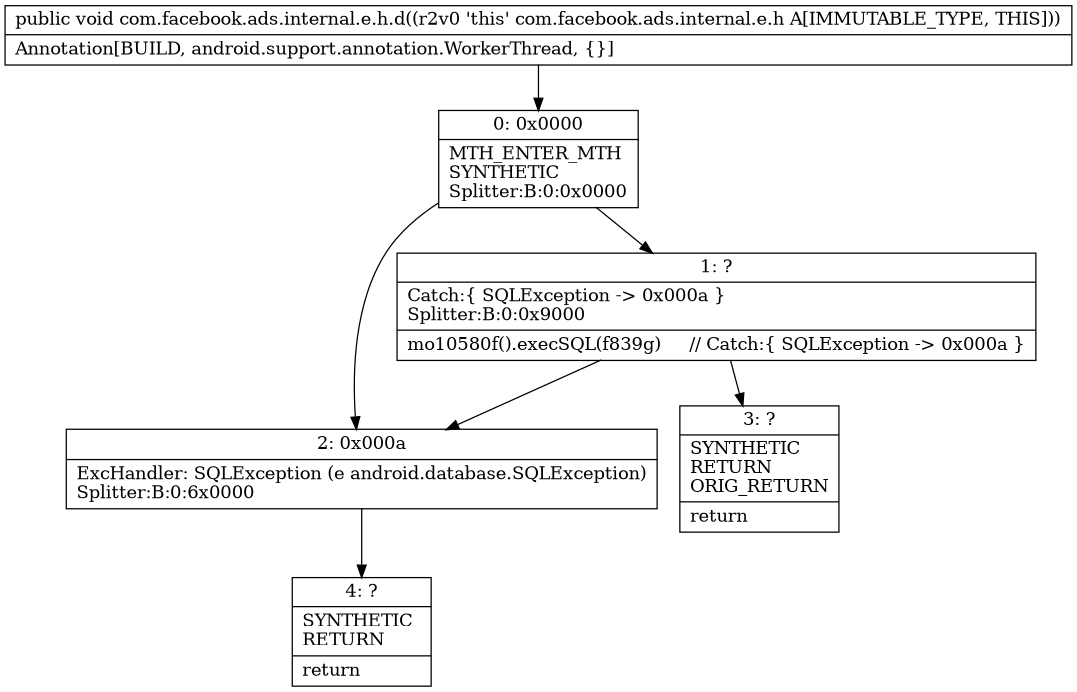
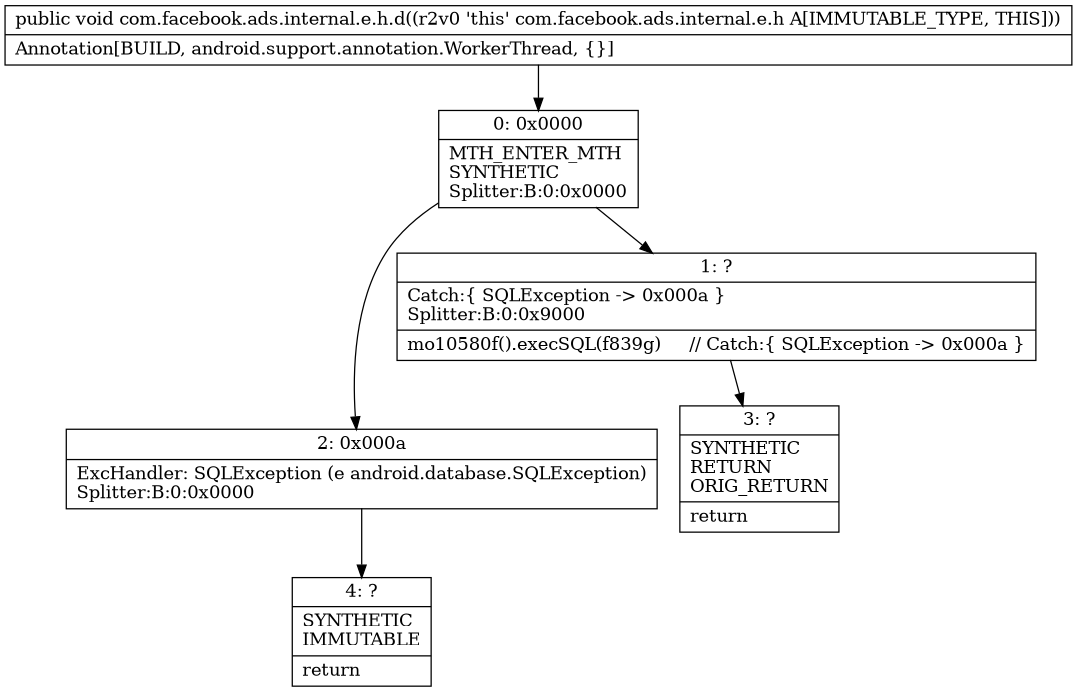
edge "1: ?" -> "2: 0x000a": removed
node "2: 0x000a": text "Splitter:B:0:6x0000" -> "Splitter:B:0:0x0000"
node "4: ?": text "RETURN" -> "IMMUTABLE"
